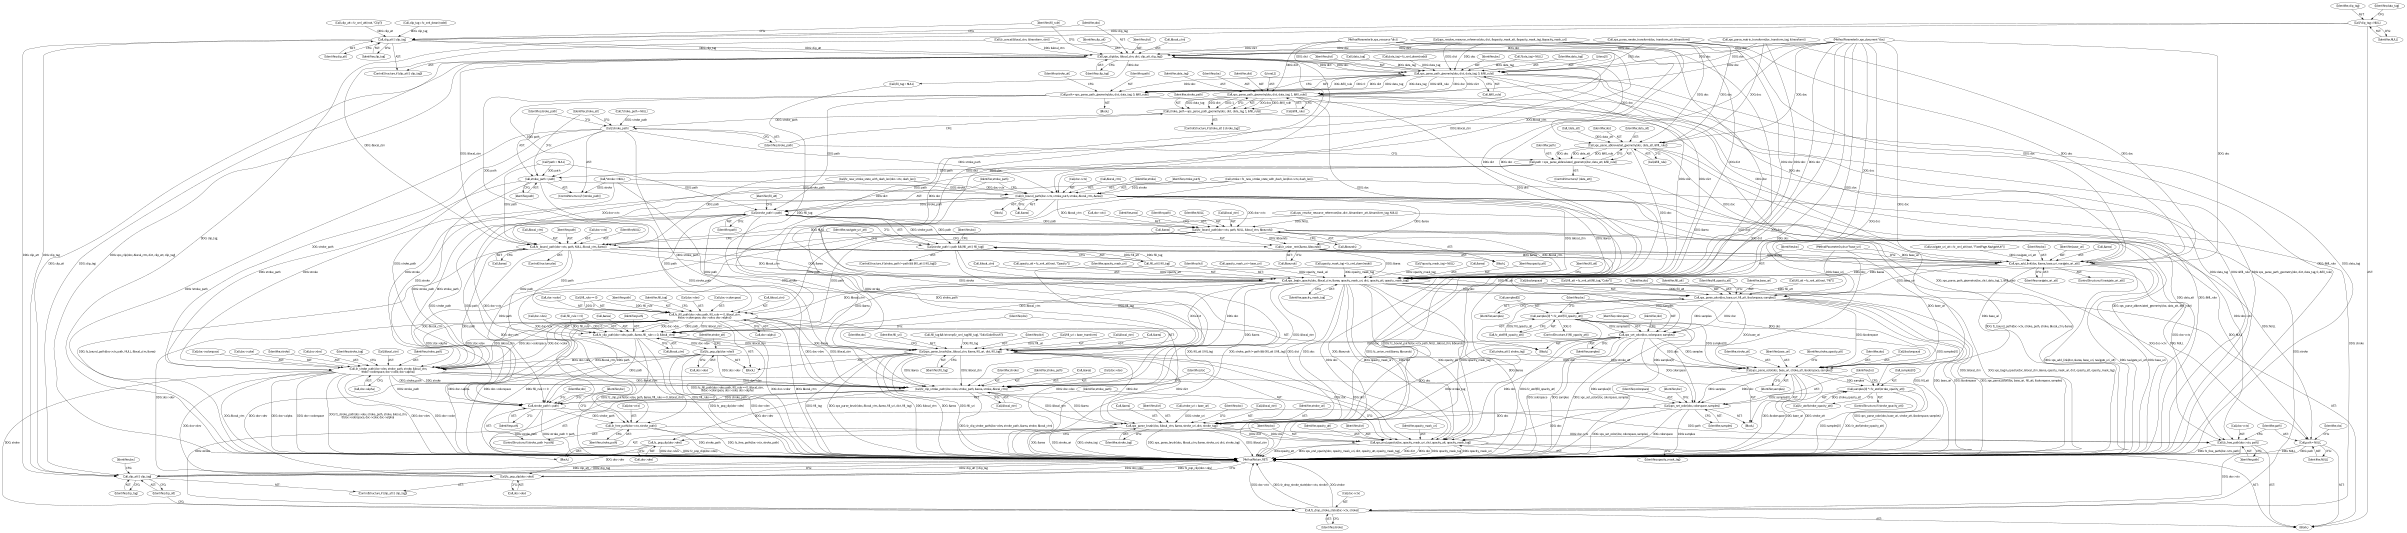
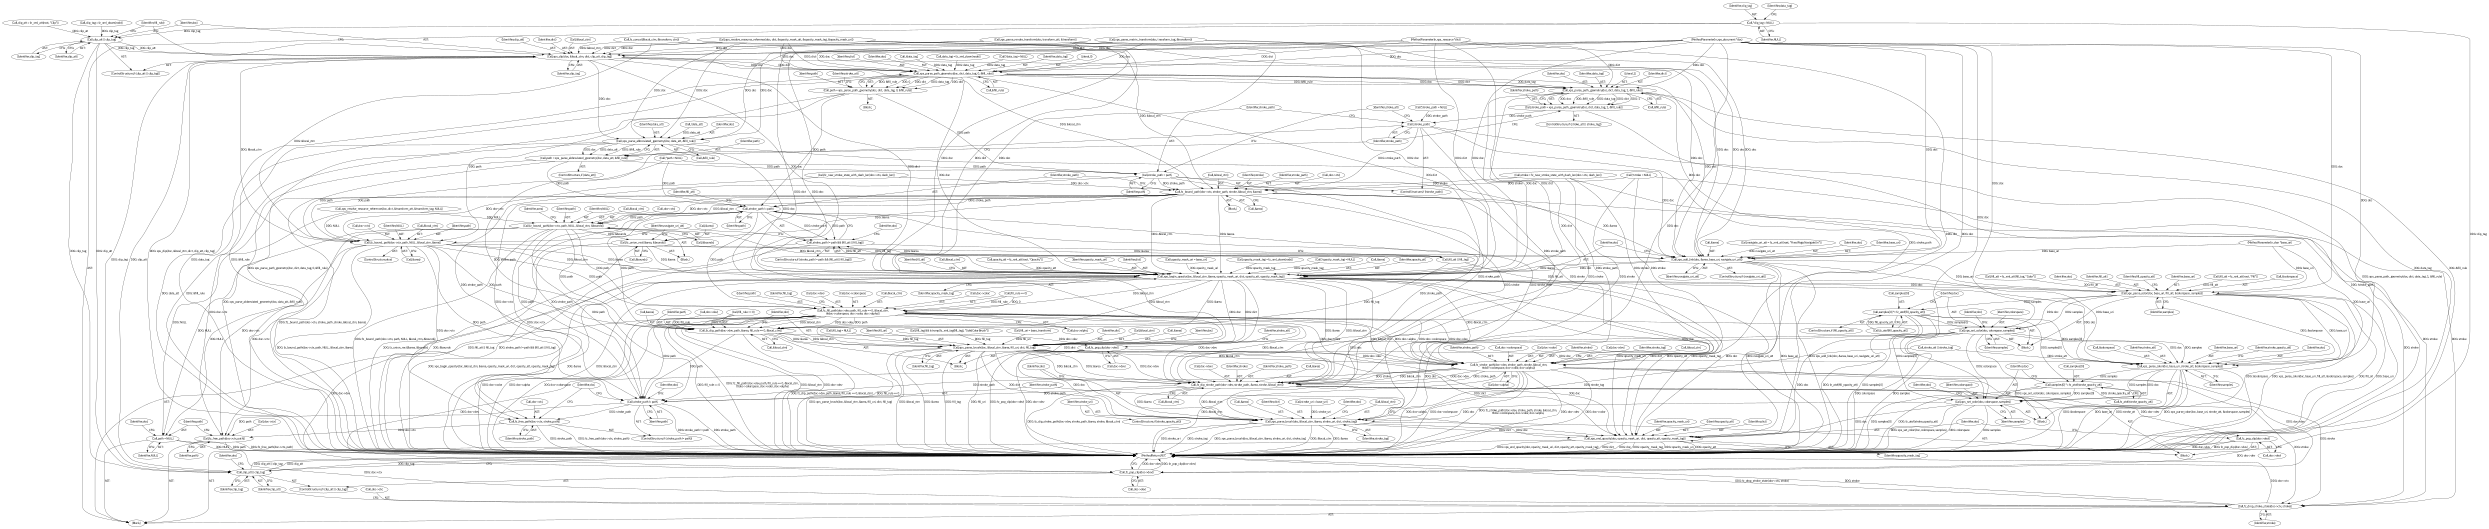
edge "(Call,xps_clip(doc, &local_ctm, dict, clip_att, clip_tag))" -> "(Call,fill_tag = NULL)": now "(Call,xps_clip(doc, &local_ctm, dict, clip_att, clip_tag))" -> "(Call,xps_add_link(doc, &area, base_uri, navigate_uri_att))"
edge "(Call,*stroke = NULL)" -> "(ControlStructure,if (!stroke_path))": now "(Call,*stroke = NULL)" -> "(Call,fz_drop_stroke_state(doc->ctx, stroke))"
edge "(Call,samples[0] *= fz_atof(fill_opacity_att))" -> "(ControlStructure,if (fill_opacity_att))": label "DDG: 0" -> "AST: "
edge "(Call,samples[0] *= fz_atof(stroke_opacity_att))" -> "(ControlStructure,if (stroke_opacity_att))": now "(Identifier,stroke_uri)" -> "(ControlStructure,if (stroke_opacity_att))"
